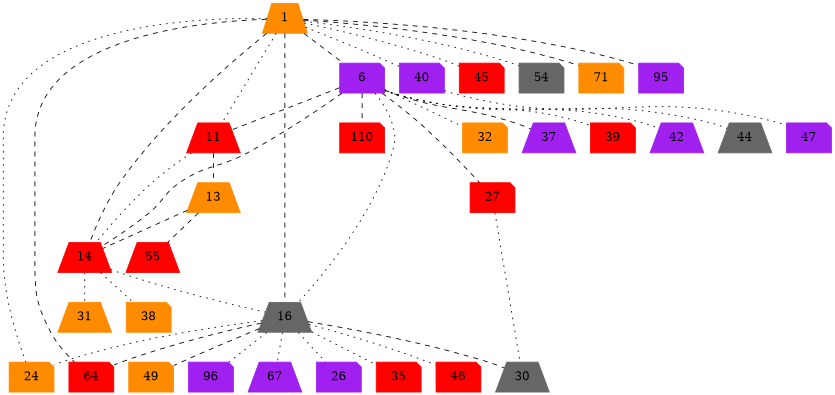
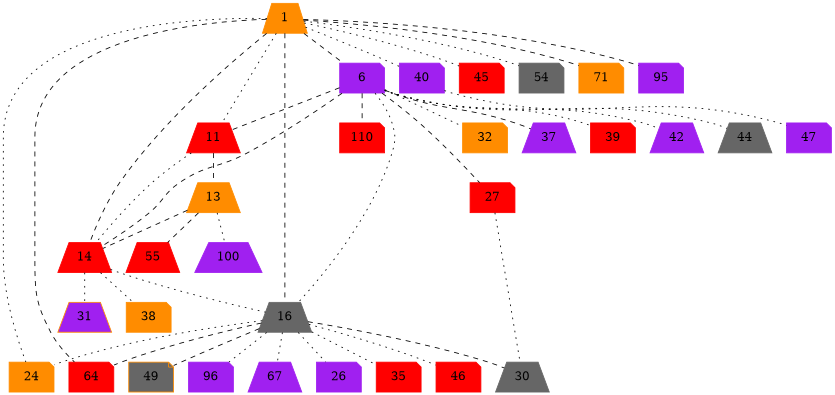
node "100": added
node "31": fillcolor darkorange -> purple
node "49": fillcolor darkorange -> gray40
